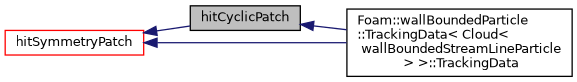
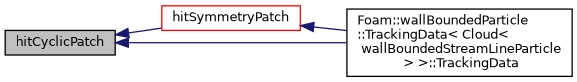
edge "hitCyclicPatch" -> "hitSymmetryPatch": reversed
